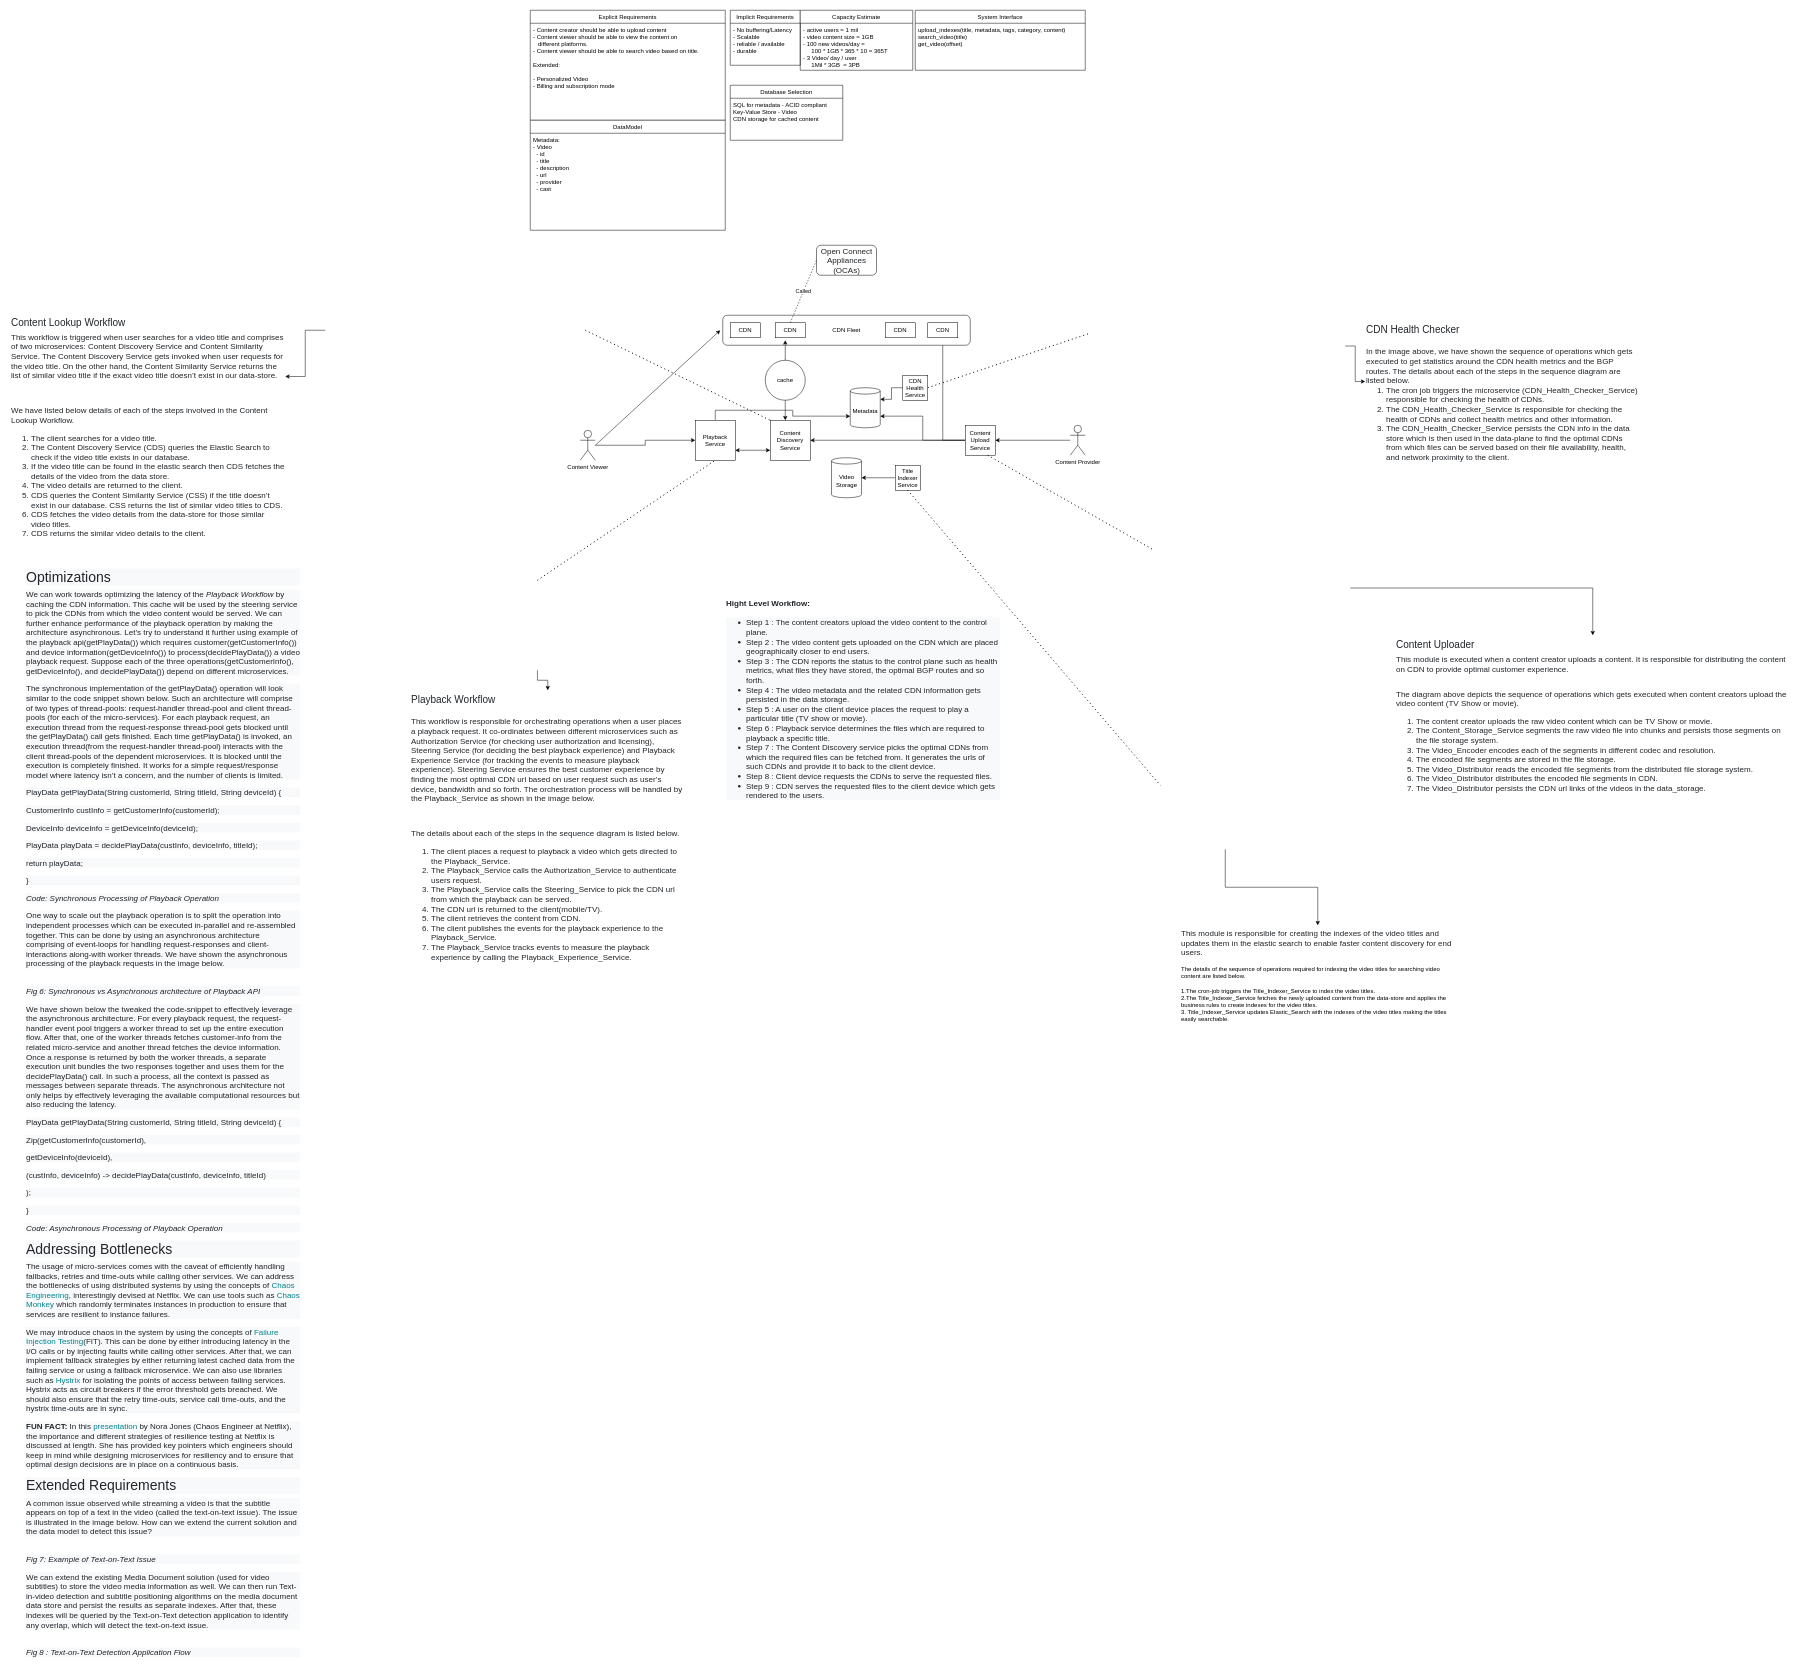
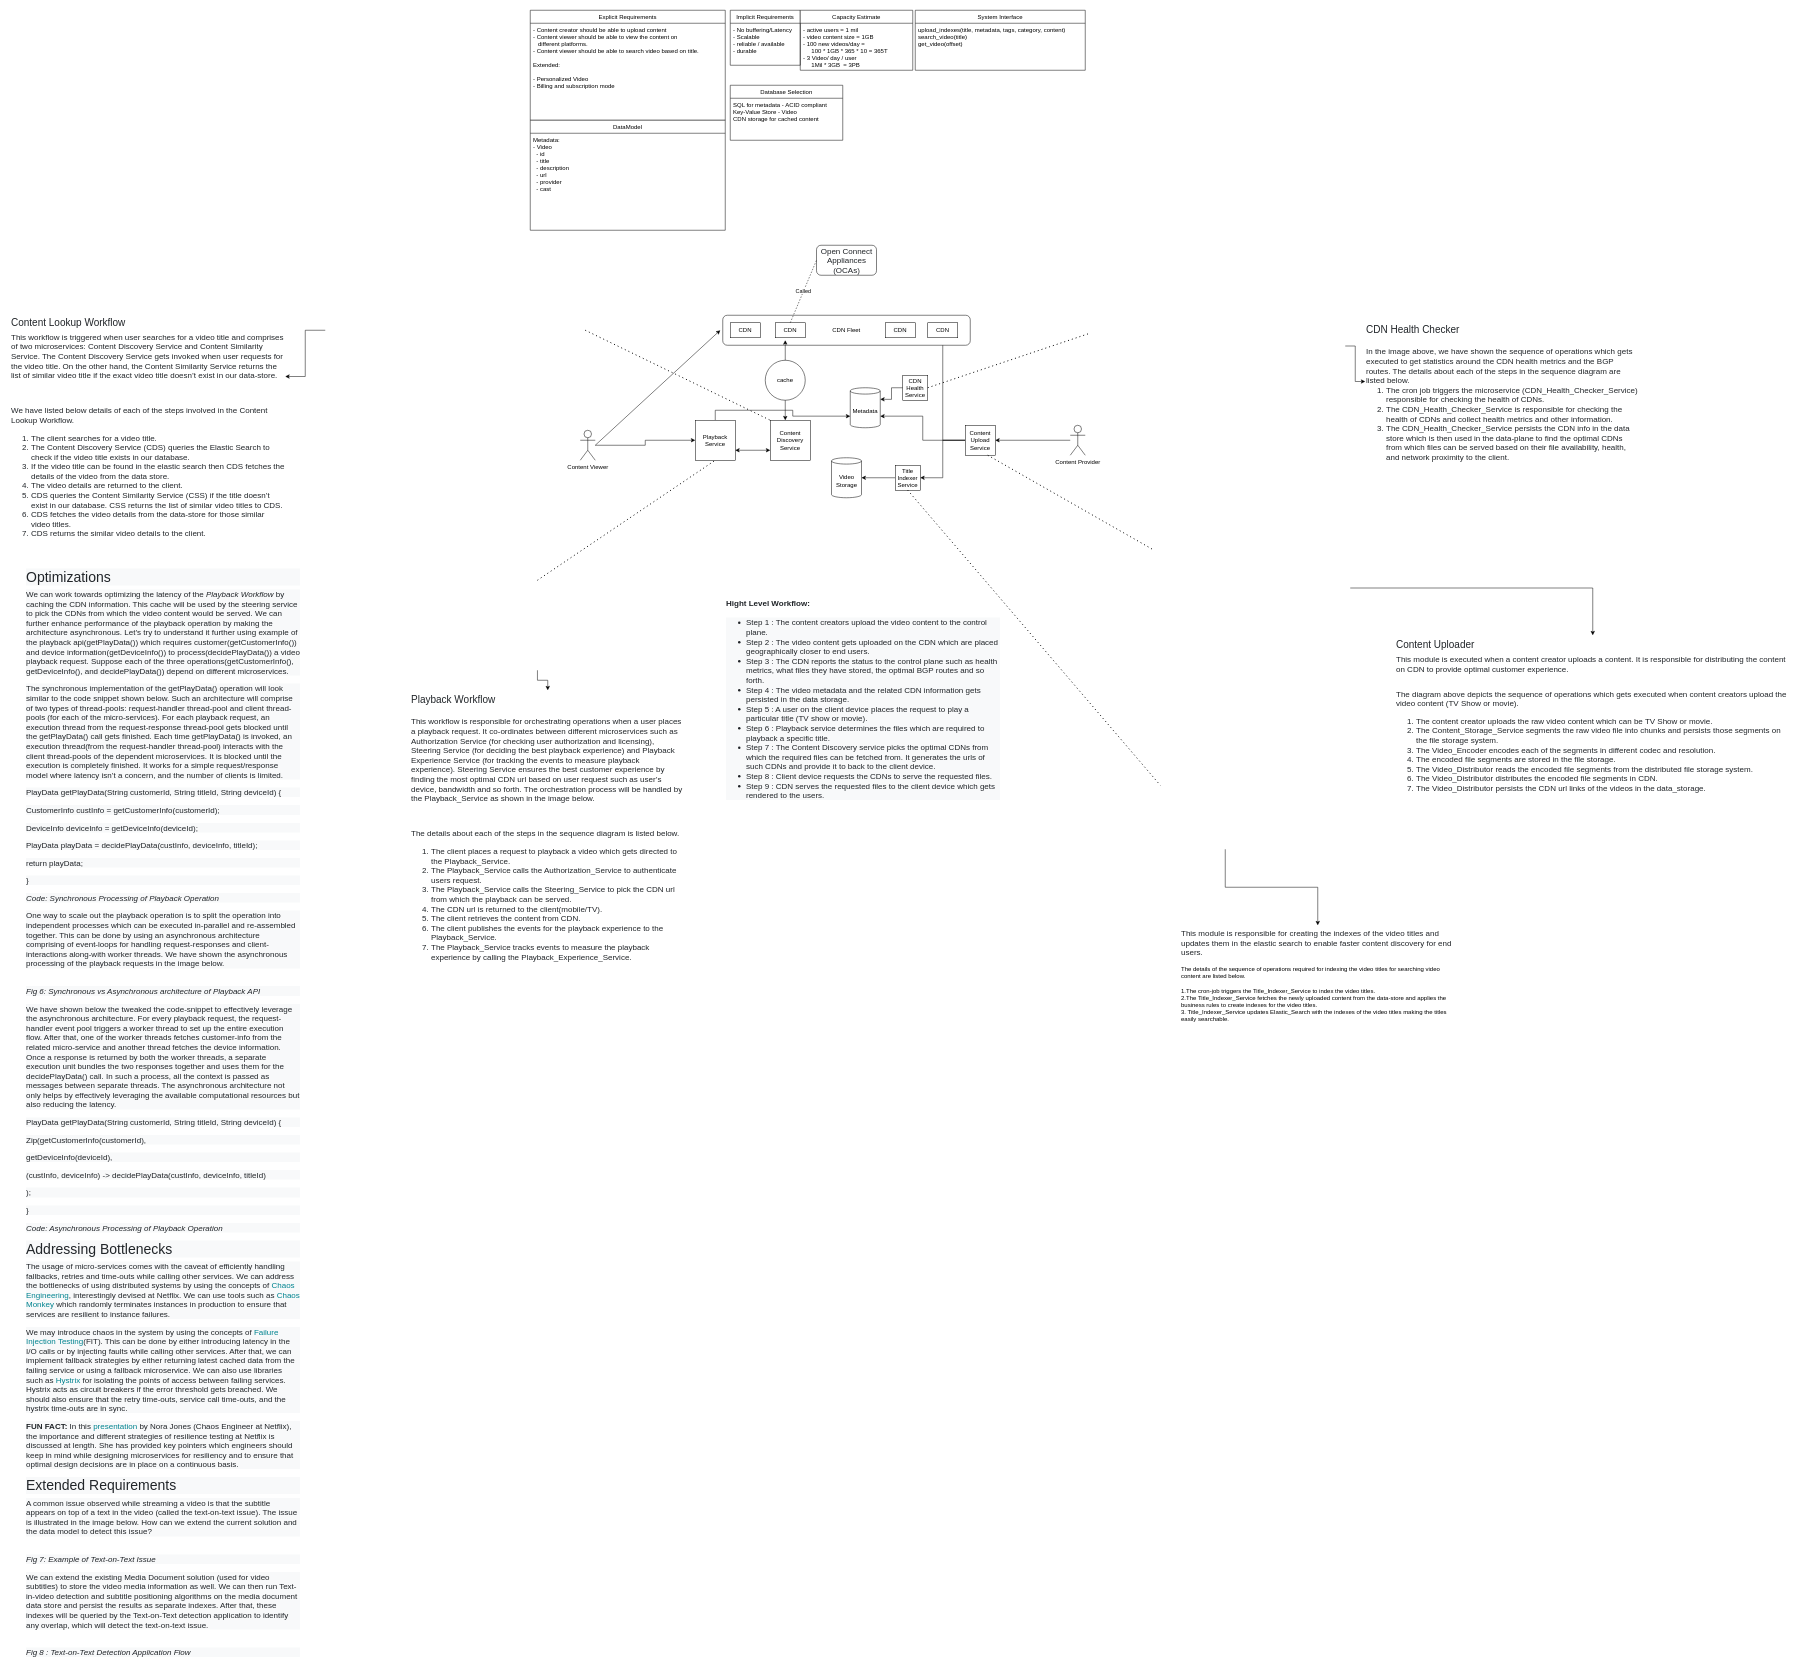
edge "Content Upload Service" -> "Content Discovery Service": now "Content Upload Service" -> "Title Indexer Service"
